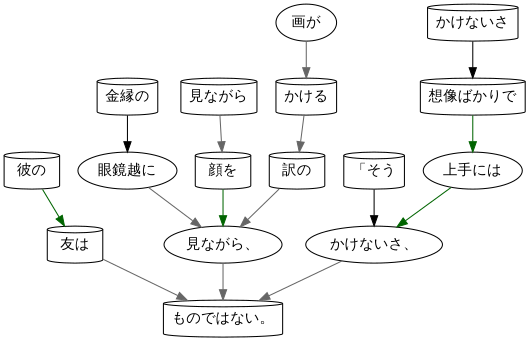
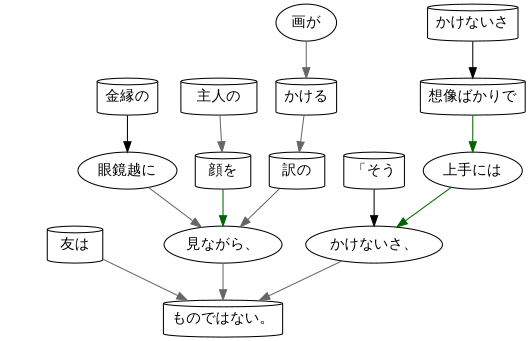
node "見ながら": label "見ながら" -> "主人の"
node "彼の": removed
